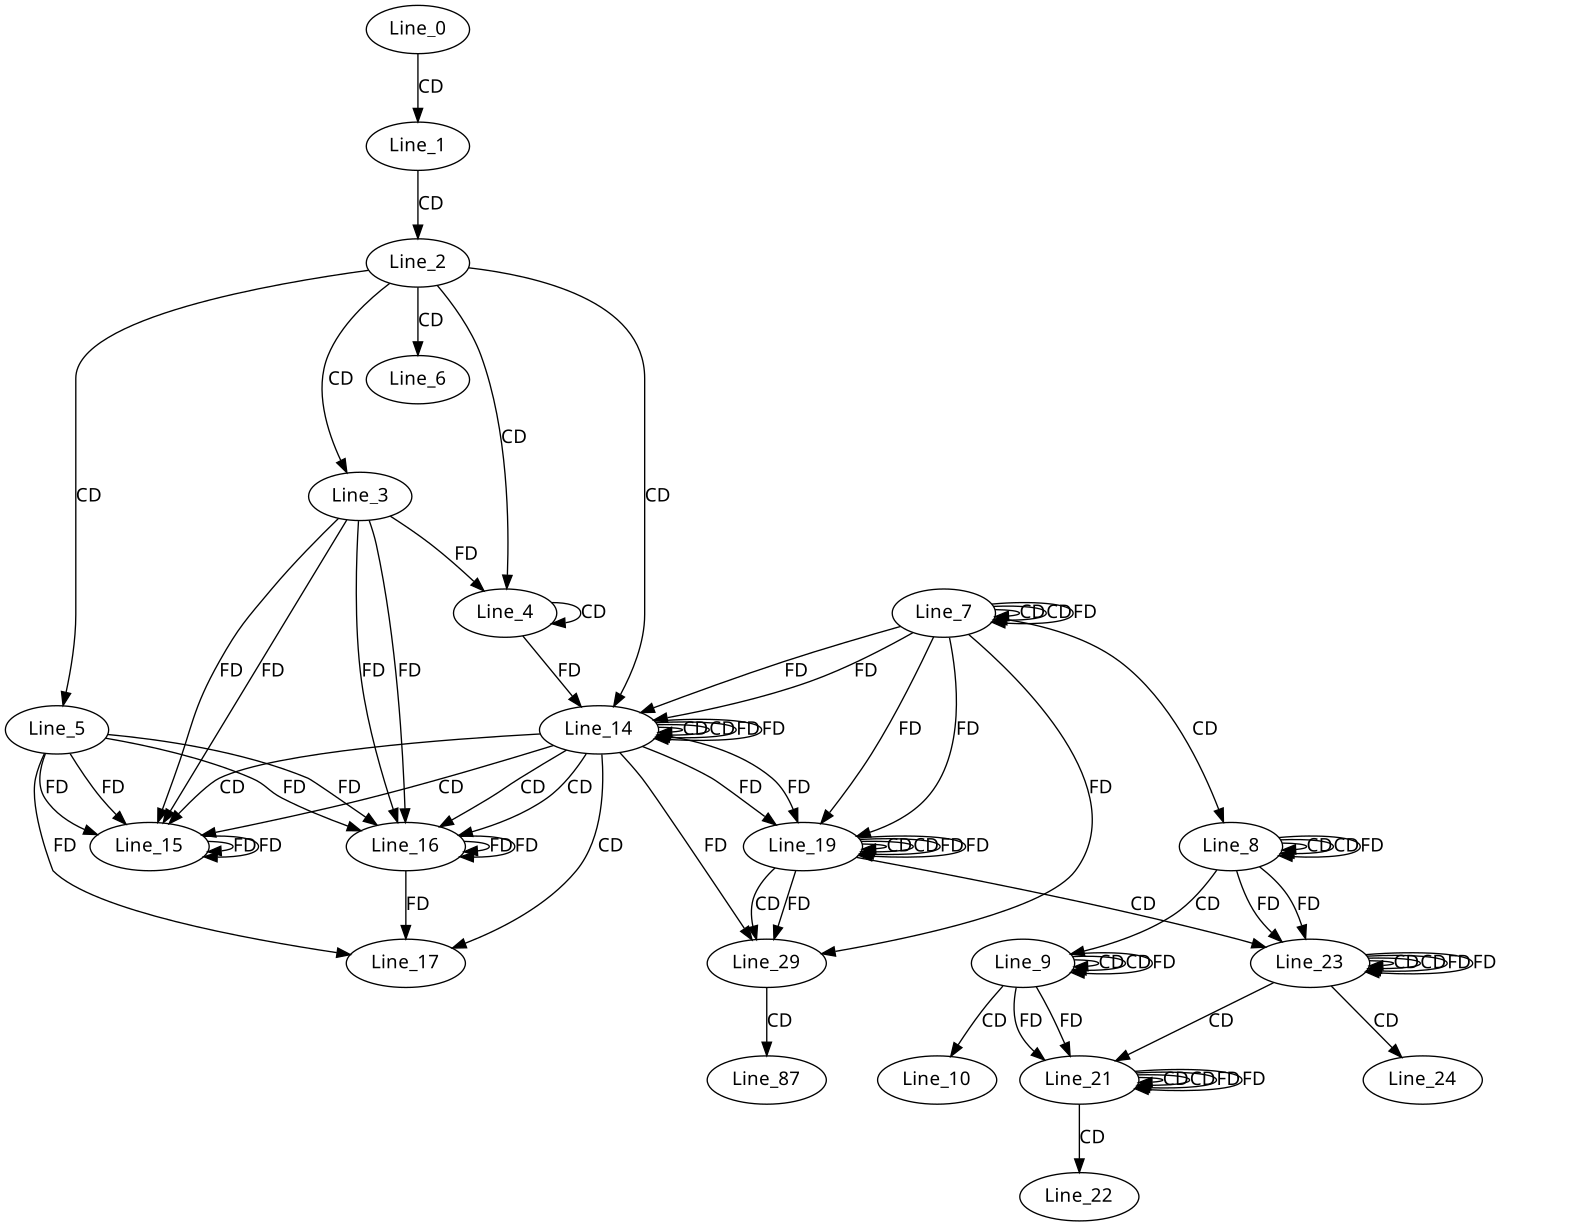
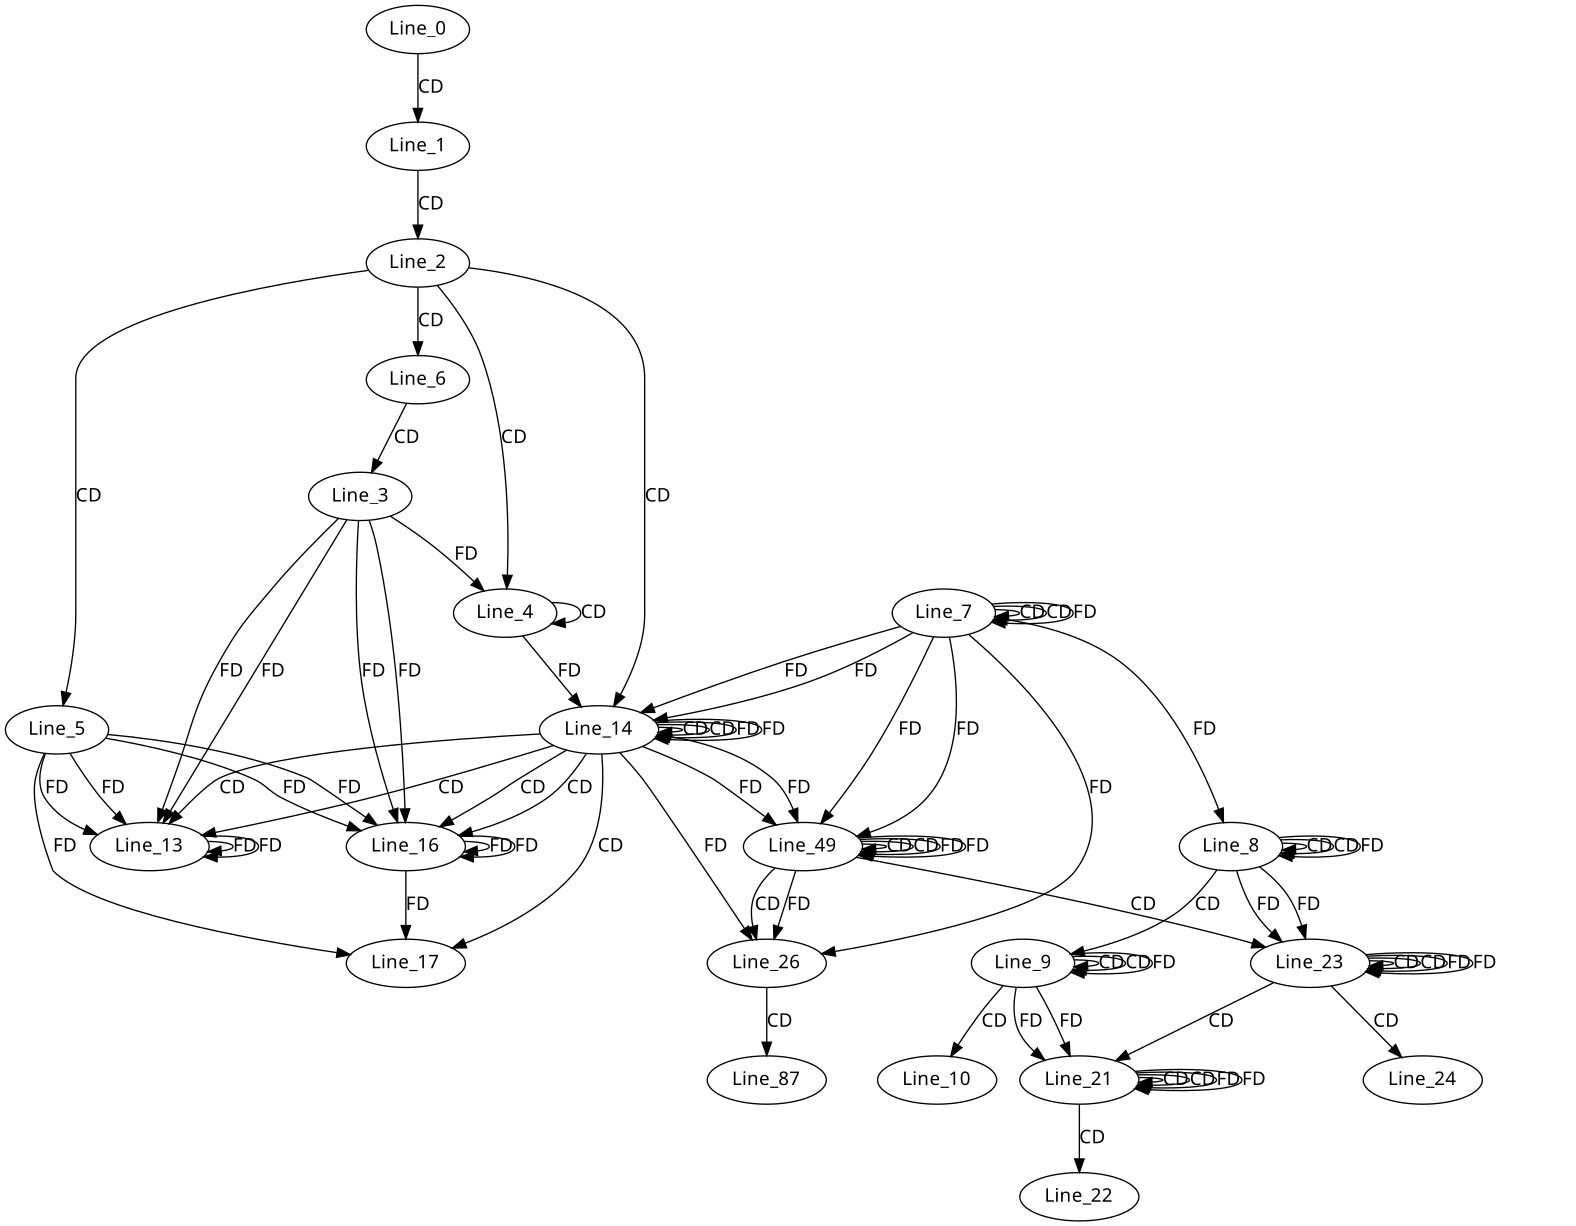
edge "Line_2" -> "Line_3": now "Line_6" -> "Line_3"
edge "Line_7" -> "Line_8": label "CD" -> "FD"
node "Line_15": label "Line_15" -> "Line_13"
node "Line_19": label "Line_19" -> "Line_49"
node "Line_29": label "Line_29" -> "Line_26"
